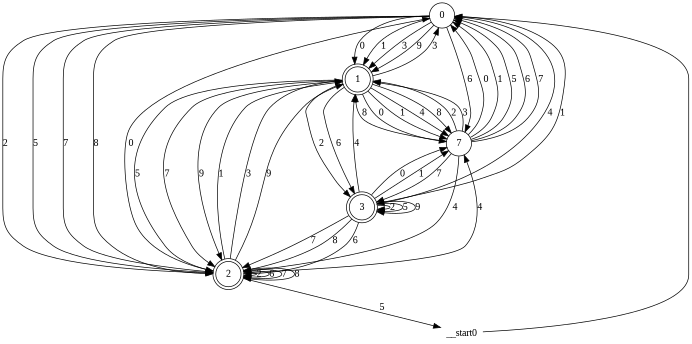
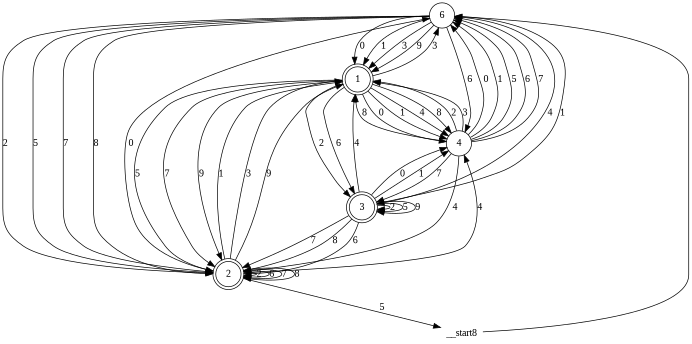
node "0": label "0" -> "6"
node "7": label "7" -> "4"
node "__start0": label "__start0" -> "__start8"
